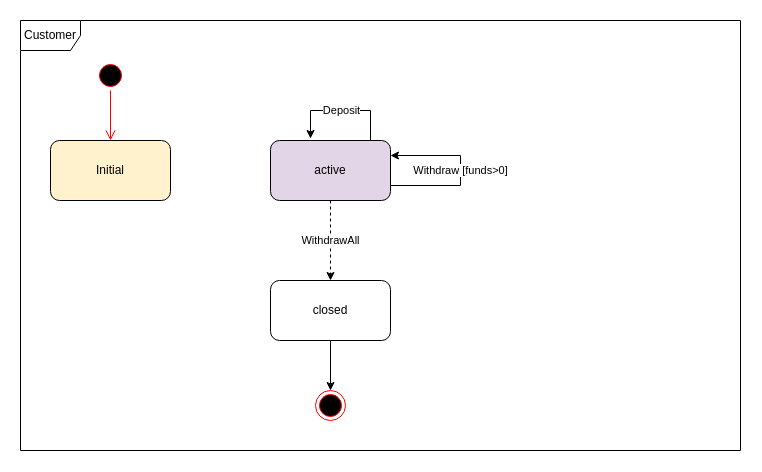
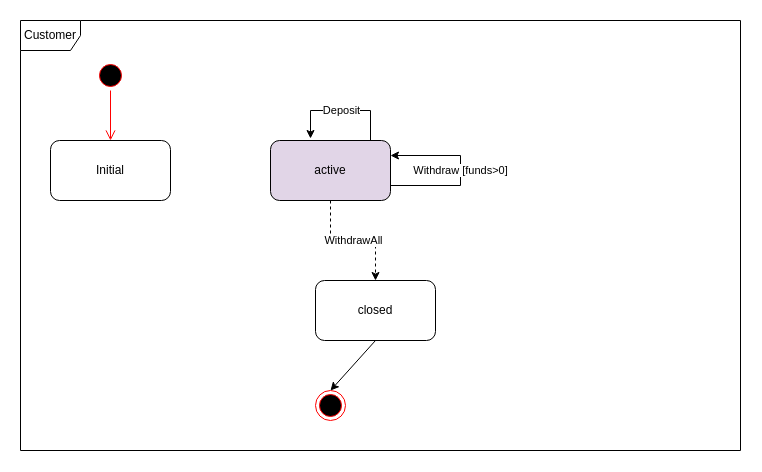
node "Initial": fillcolor #fff2cc -> #ffffff
node "closed": moved (331, 311) -> (376, 311)
